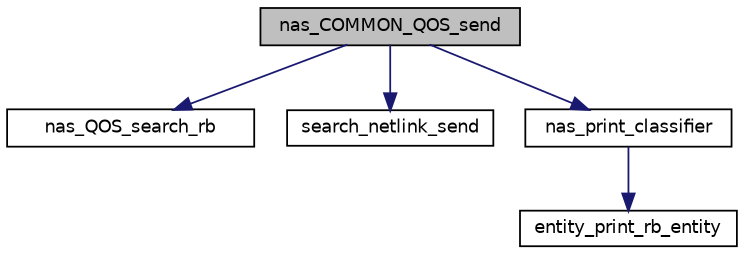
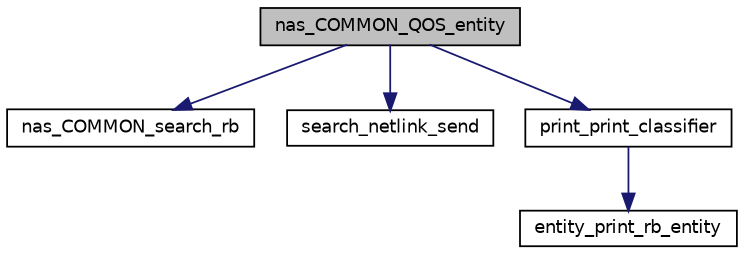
node "nas_COMMON_QOS_send": label "nas_COMMON_QOS_send" -> "nas_COMMON_QOS_entity"
node "nas_QOS_search_rb": label "nas_QOS_search_rb" -> "nas_COMMON_search_rb"
node "nas_print_classifier": label "nas_print_classifier" -> "print_print_classifier"
